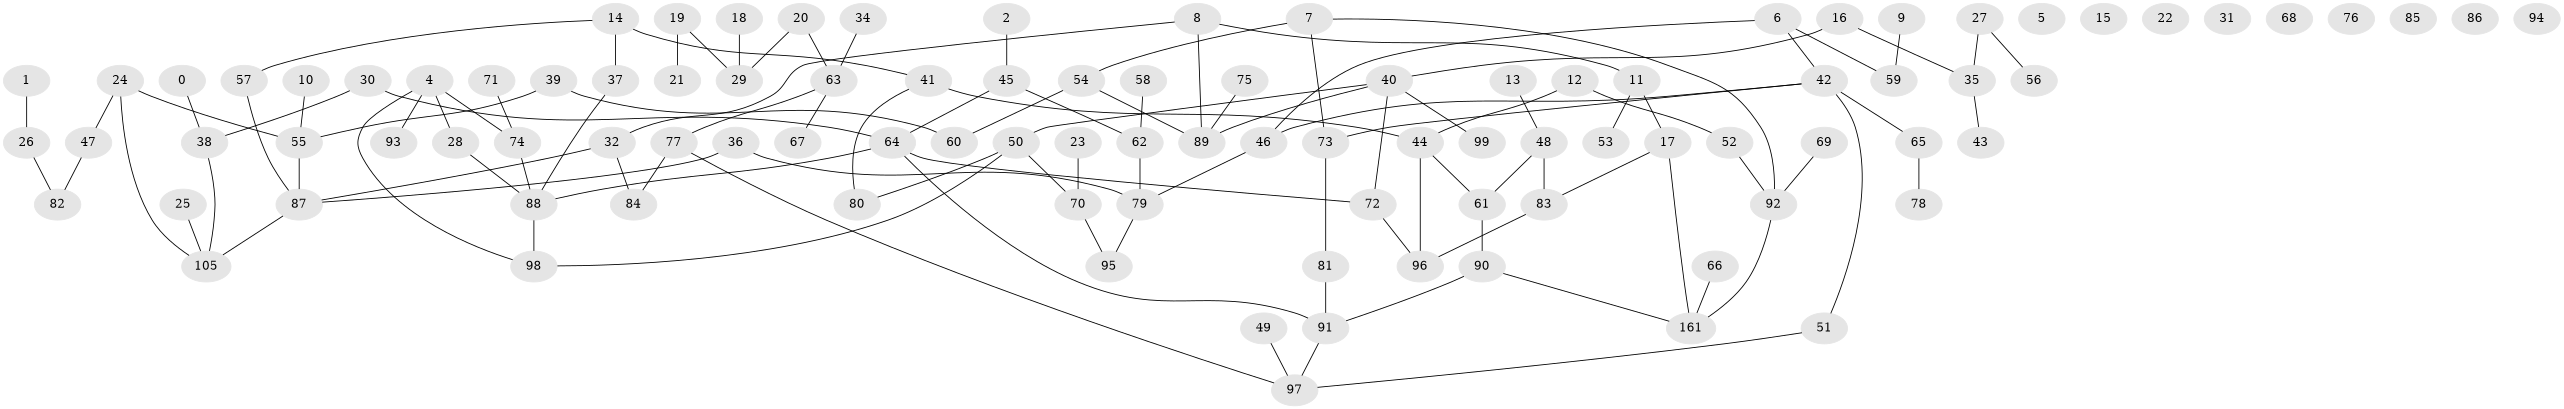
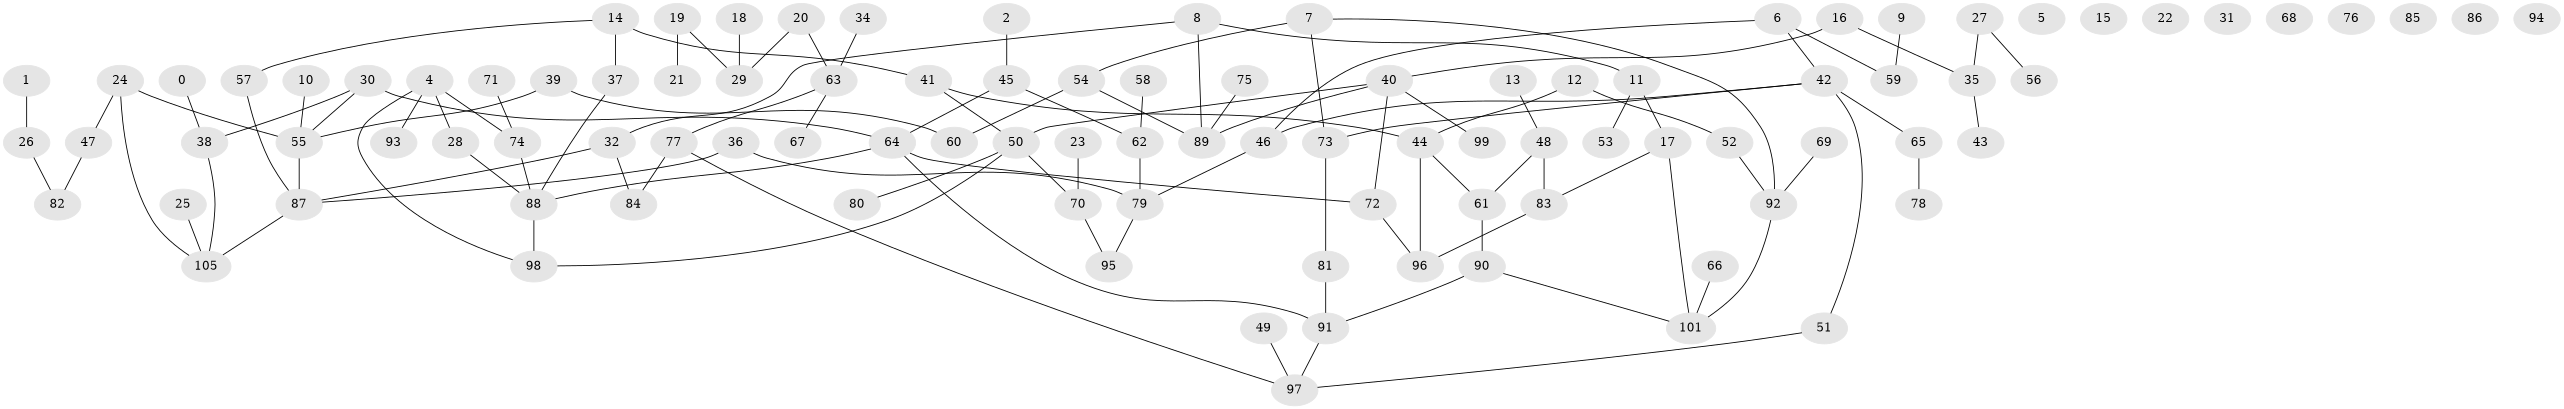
edge "30" -- "55": added
edge "41" -- "80": now "41" -- "50"
node "161": label "161" -> "101"
